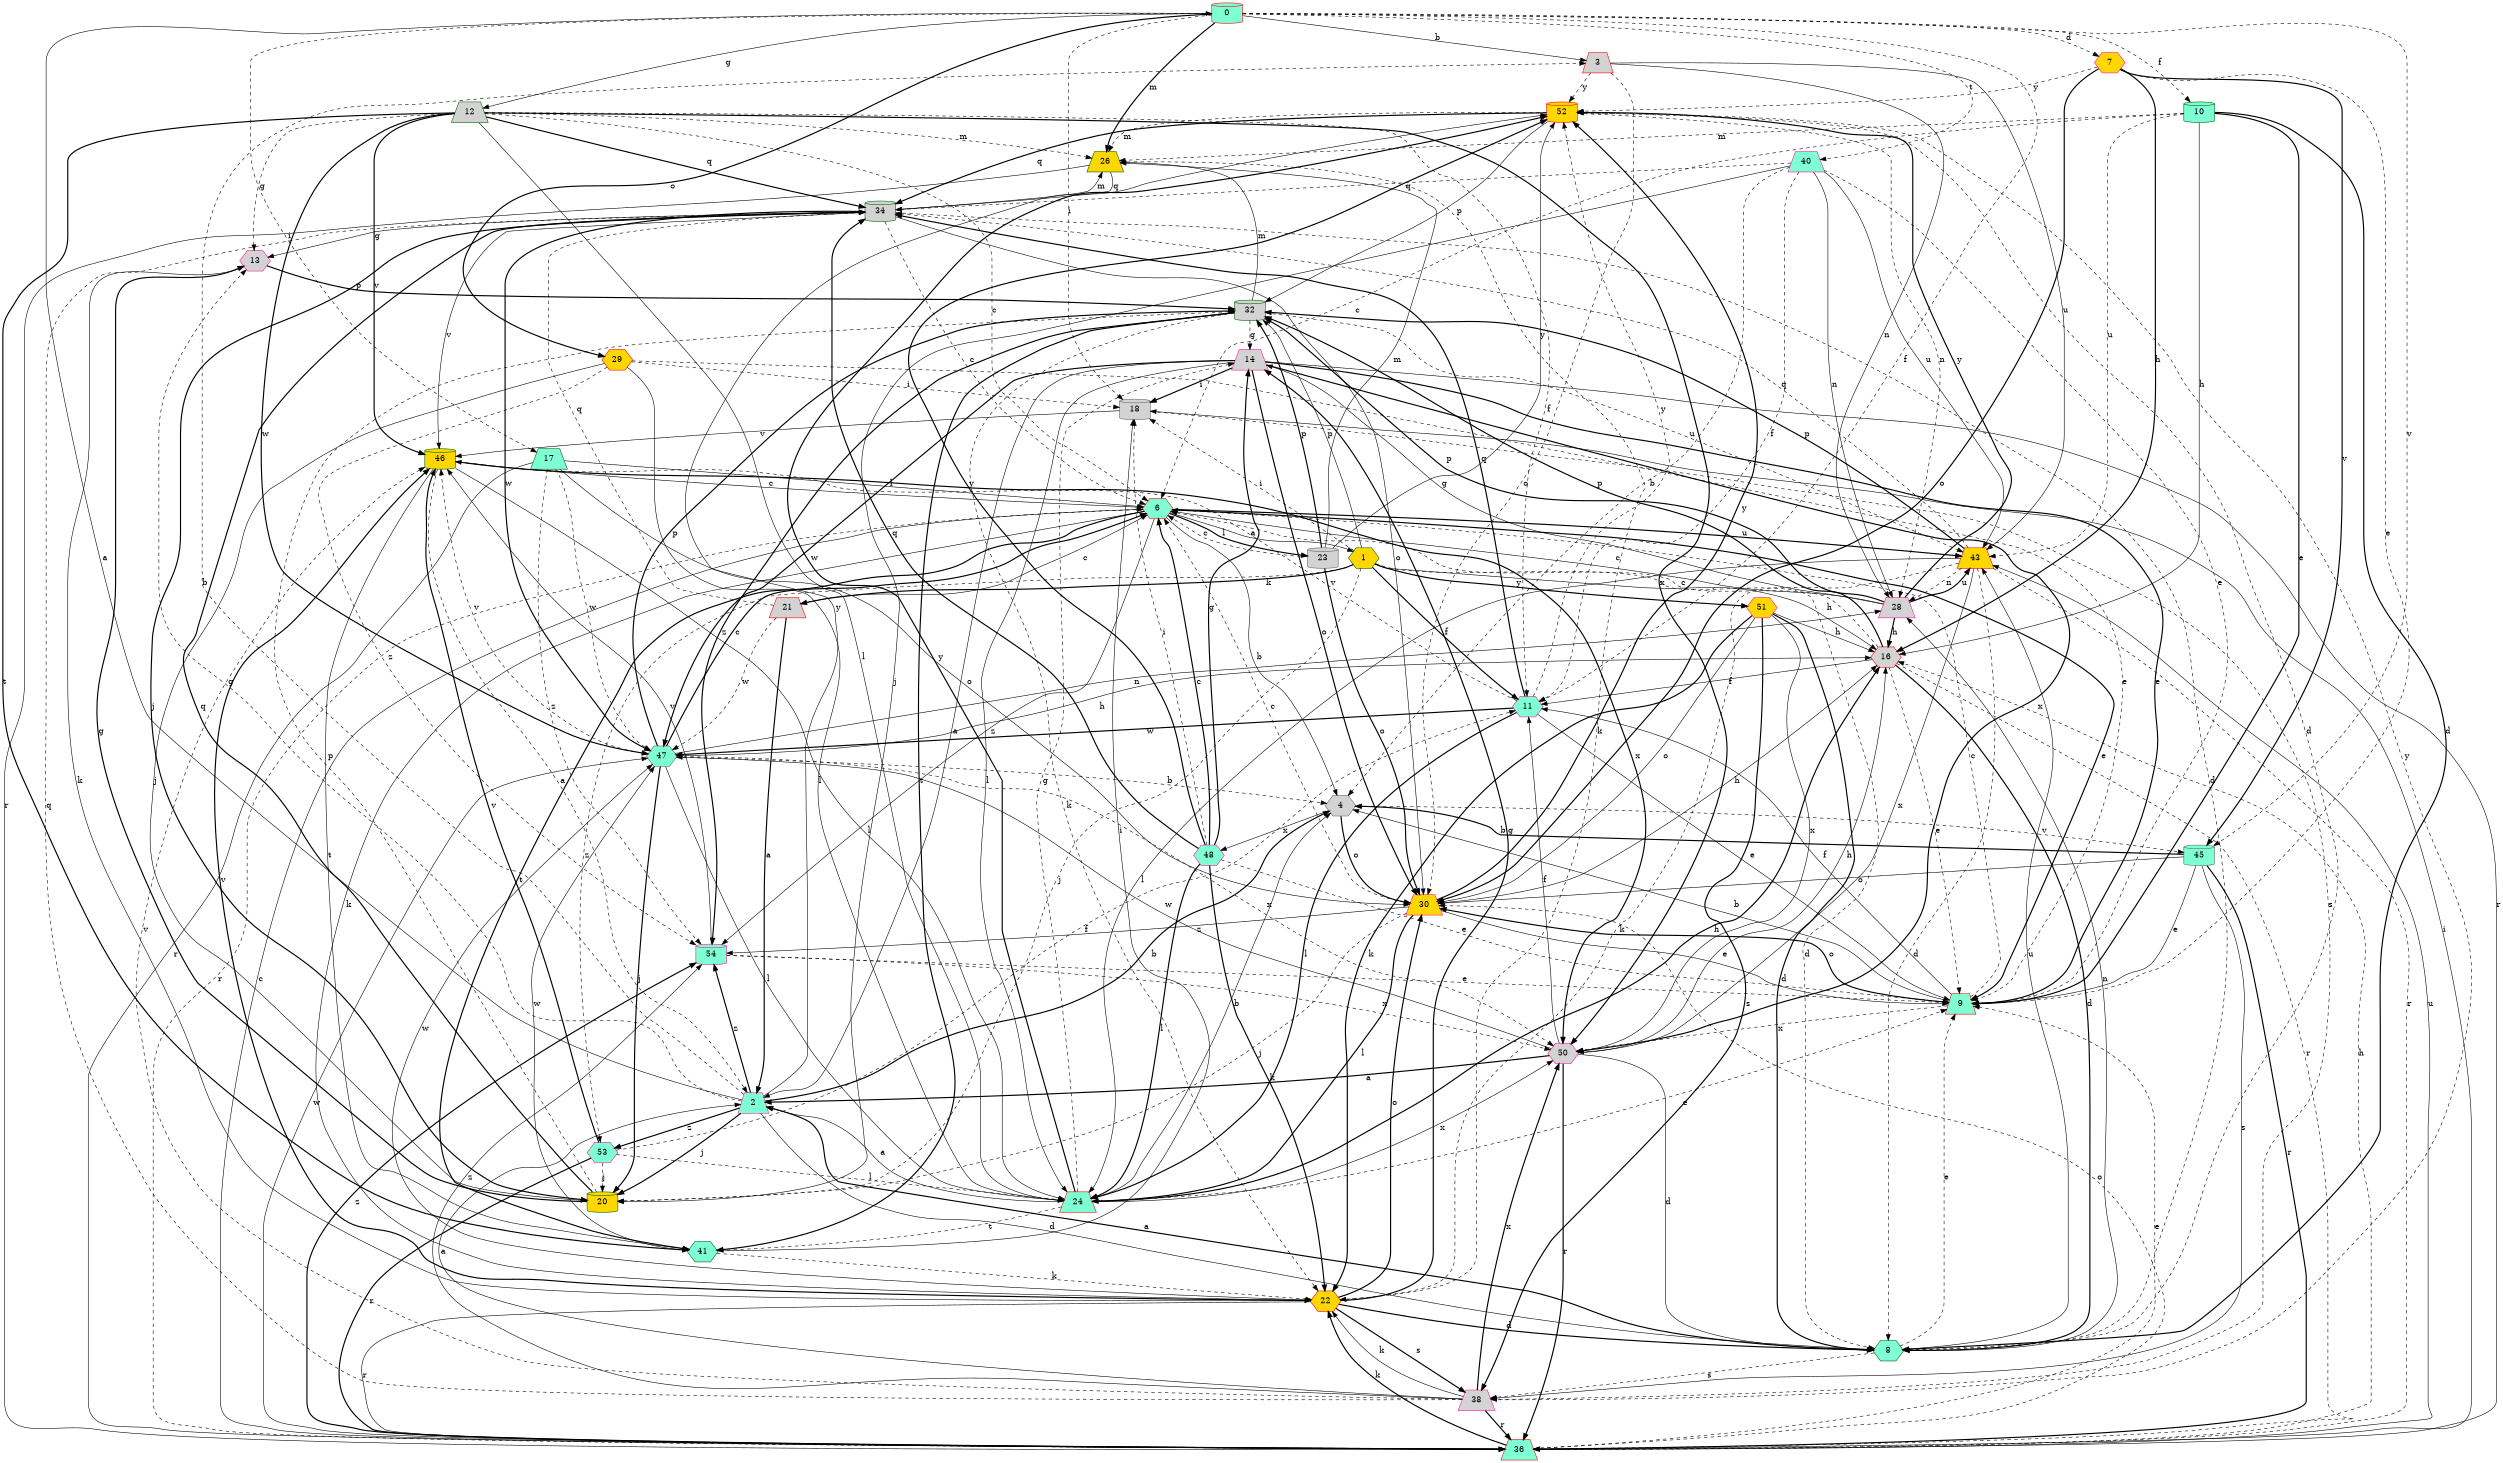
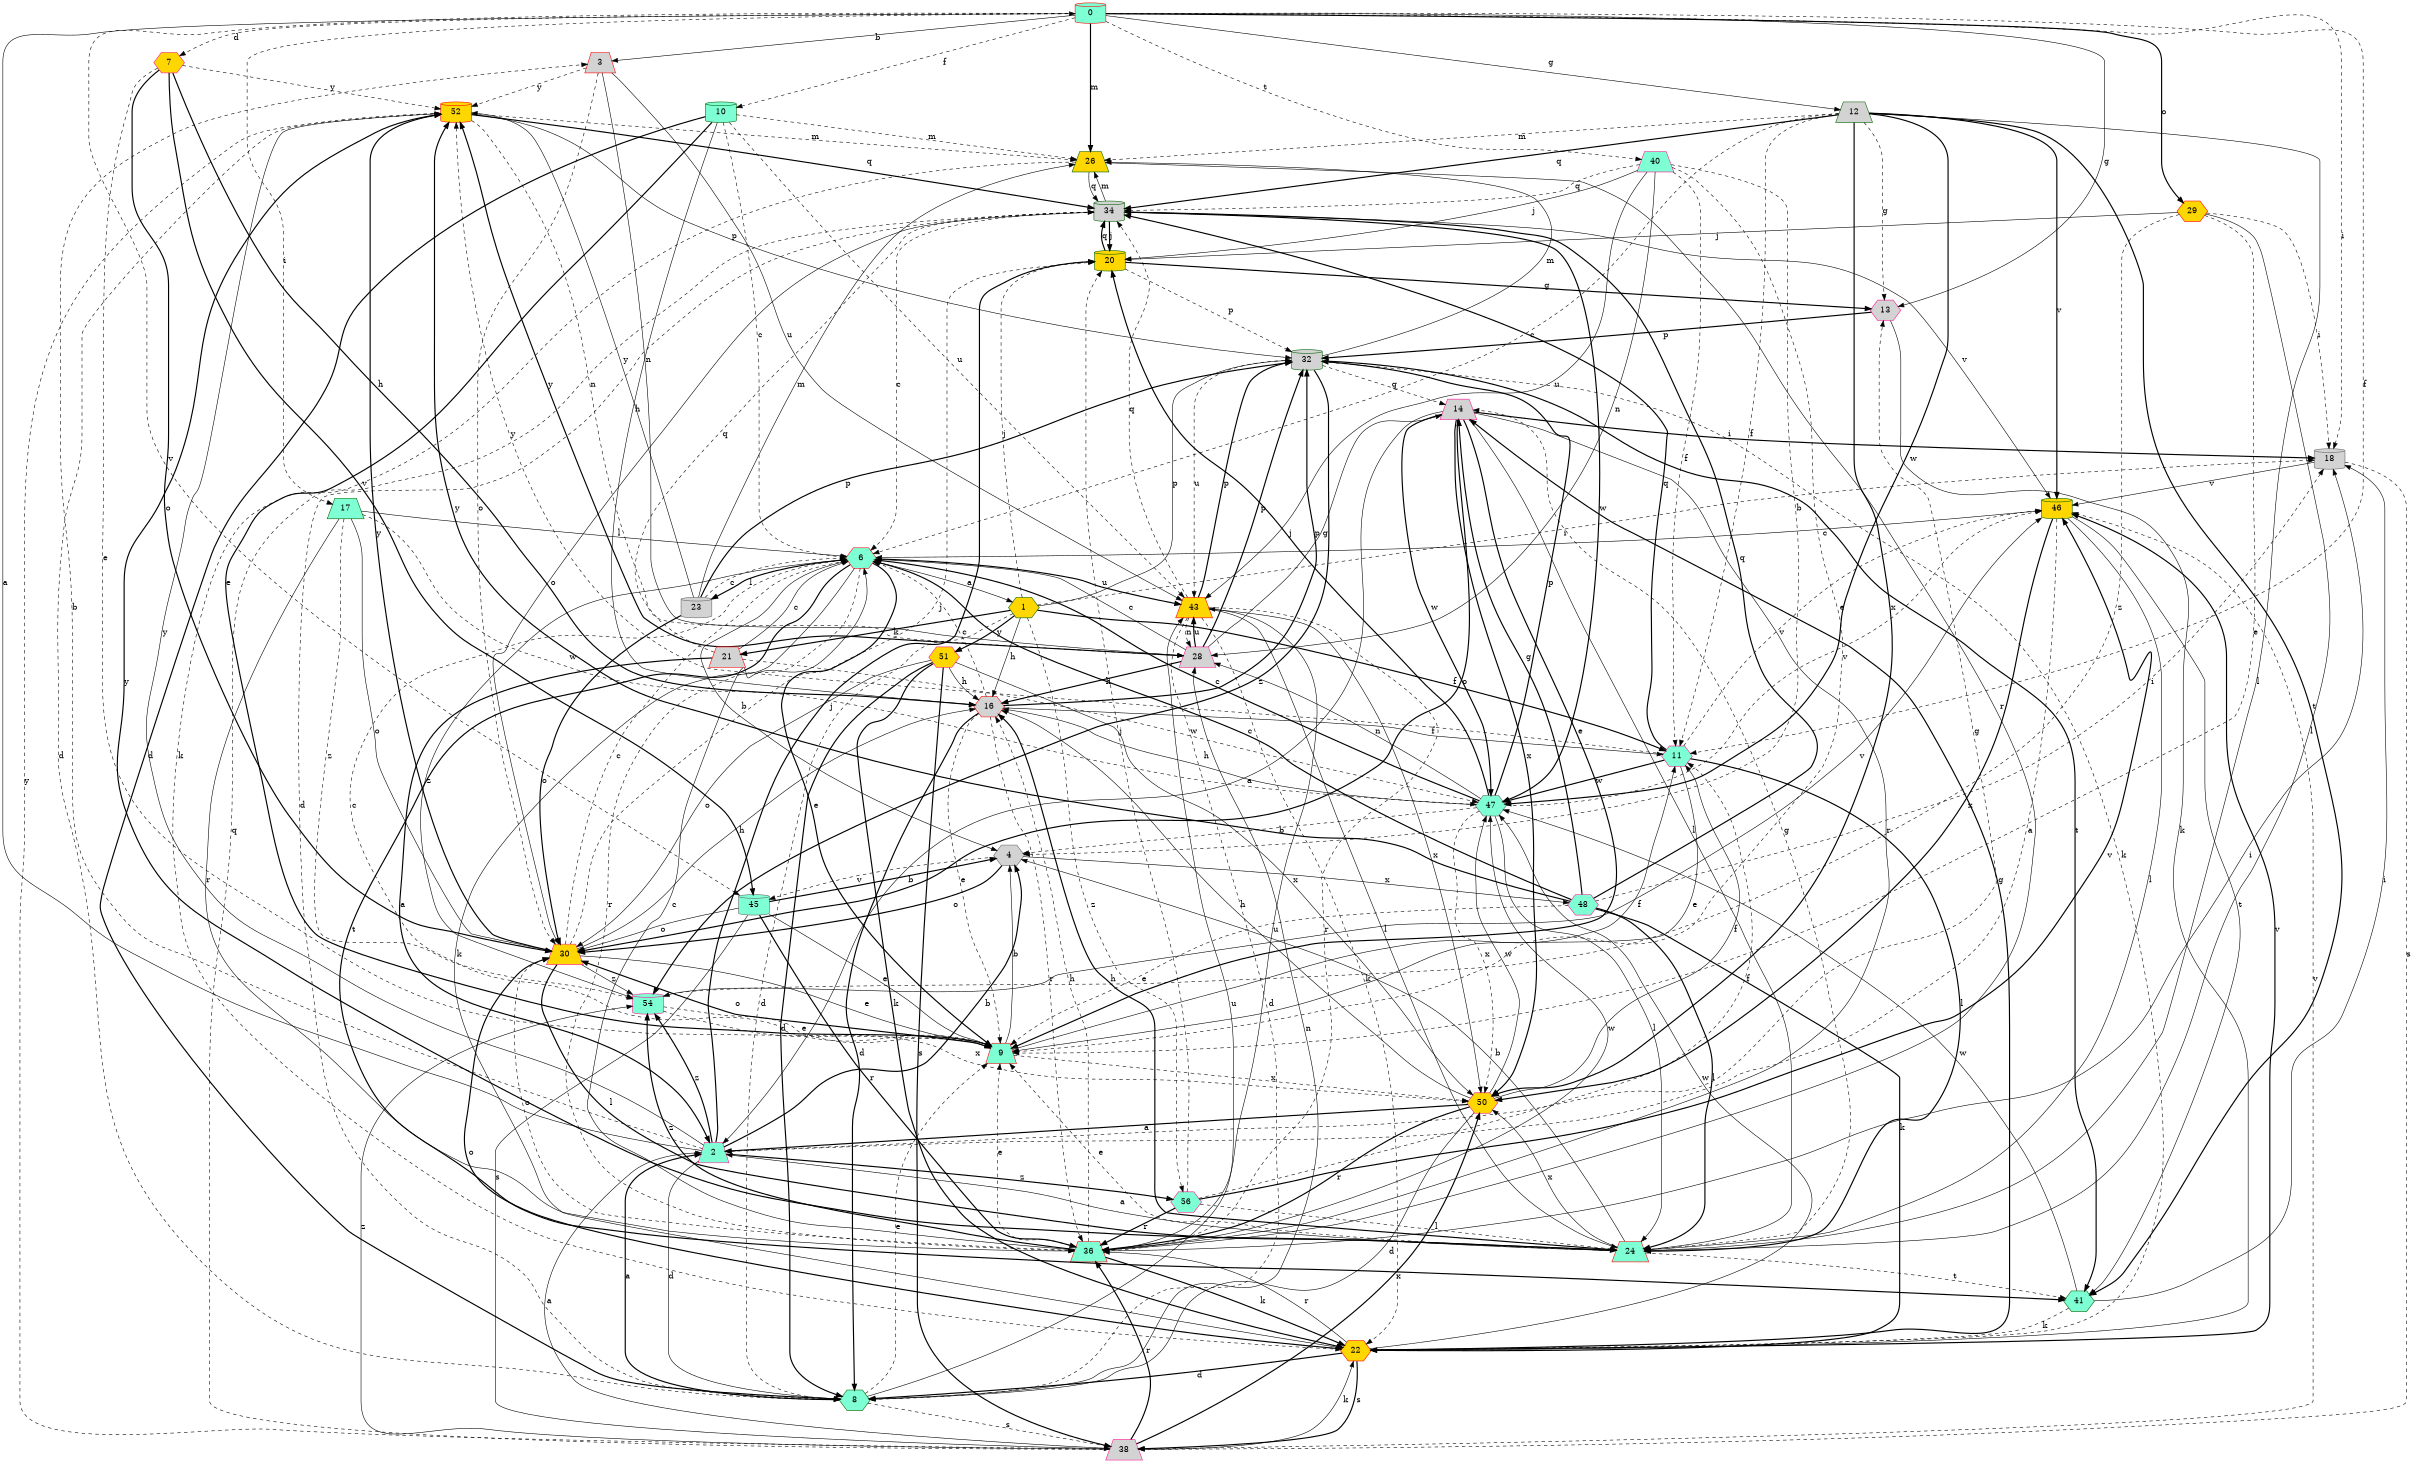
edge "34" -> "13": now "0" -> "13"
node "50": fillcolor lightgrey -> gold
node "53": label "53" -> "56"
